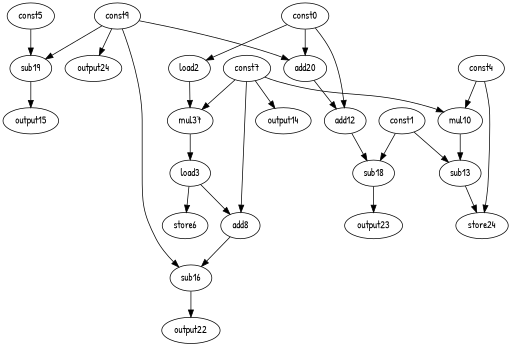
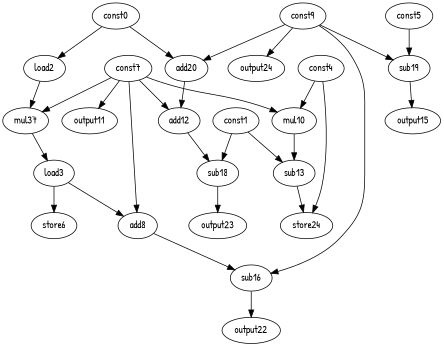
edge "const0" -> "add12": now "const7" -> "add12"
node "output14": label "output14" -> "output11"
